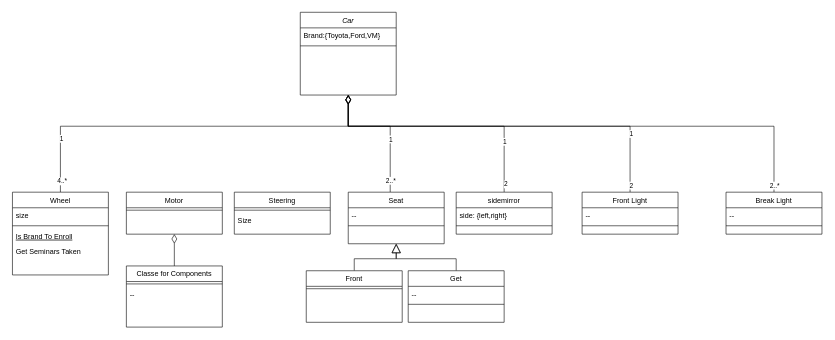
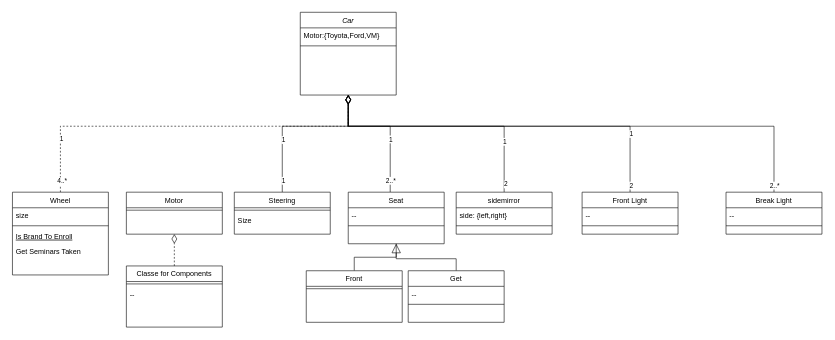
node "Brand:{Toyota,Ford,VM}": label "Brand:{Toyota,Ford,VM}" -> "Motor:{Toyota,Ford,VM}"
edge "Wheel" -> "Car": style solid -> dashed
edge "Steering" -> "Car": added, labels "1", "1"
edge "Classe for Components" -> "Motor": style solid -> dashed
edge "Front" -> "Seat": arrowhead block -> none
